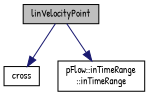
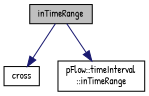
node "linVelocityPoint": label "linVelocityPoint" -> "inTimeRange"
node "pFlow::inTimeRange ::inTimeRange": label "pFlow::inTimeRange ::inTimeRange" -> "pFlow::timeInterval ::inTimeRange"
